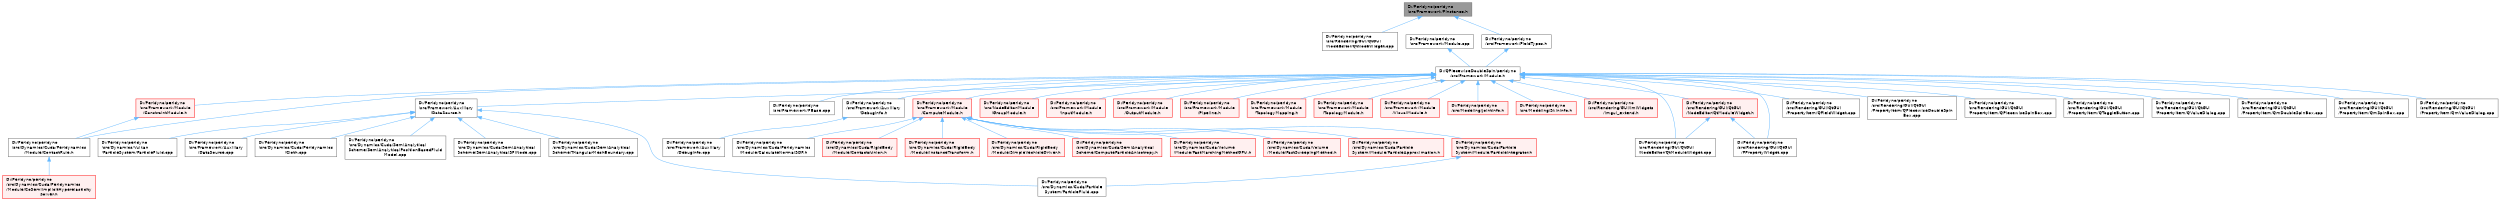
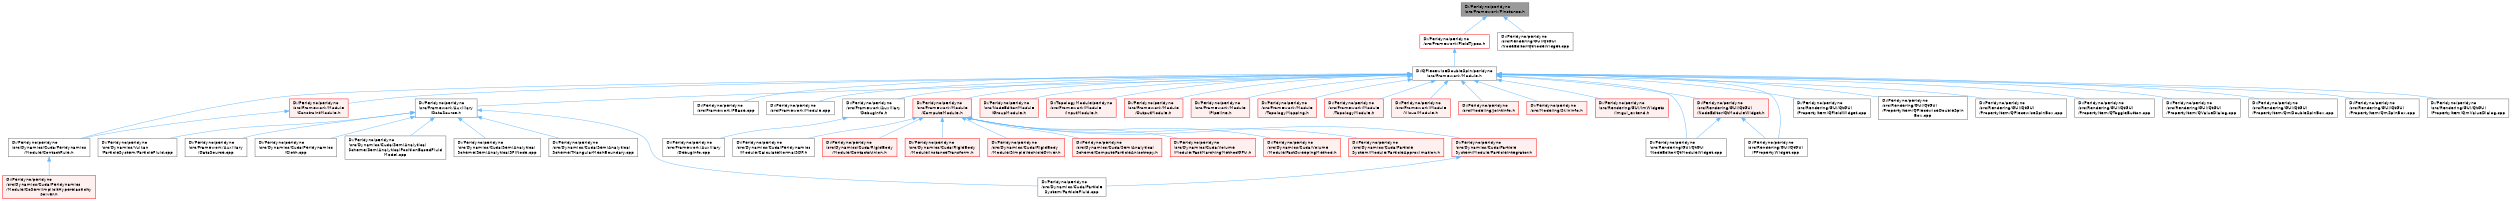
node "D:/Peridyno/peridyno /src/Framework/FieldTypes.h": color grey40 -> red
edge "D:/QPiecewiseDoubleSpin/peridyno /src/Framework/Module.h" -> "D:/Peridyno/peridyno /src/Framework/Module.cpp": reversed
node "D:/Peridyno/peridyno /src/Framework/Module /InputModule.h": label "D:/Peridyno/peridyno /src/Framework/Module /InputModule.h" -> "D:/TopologyModule/peridyno /src/Framework/Module /InputModule.h"
